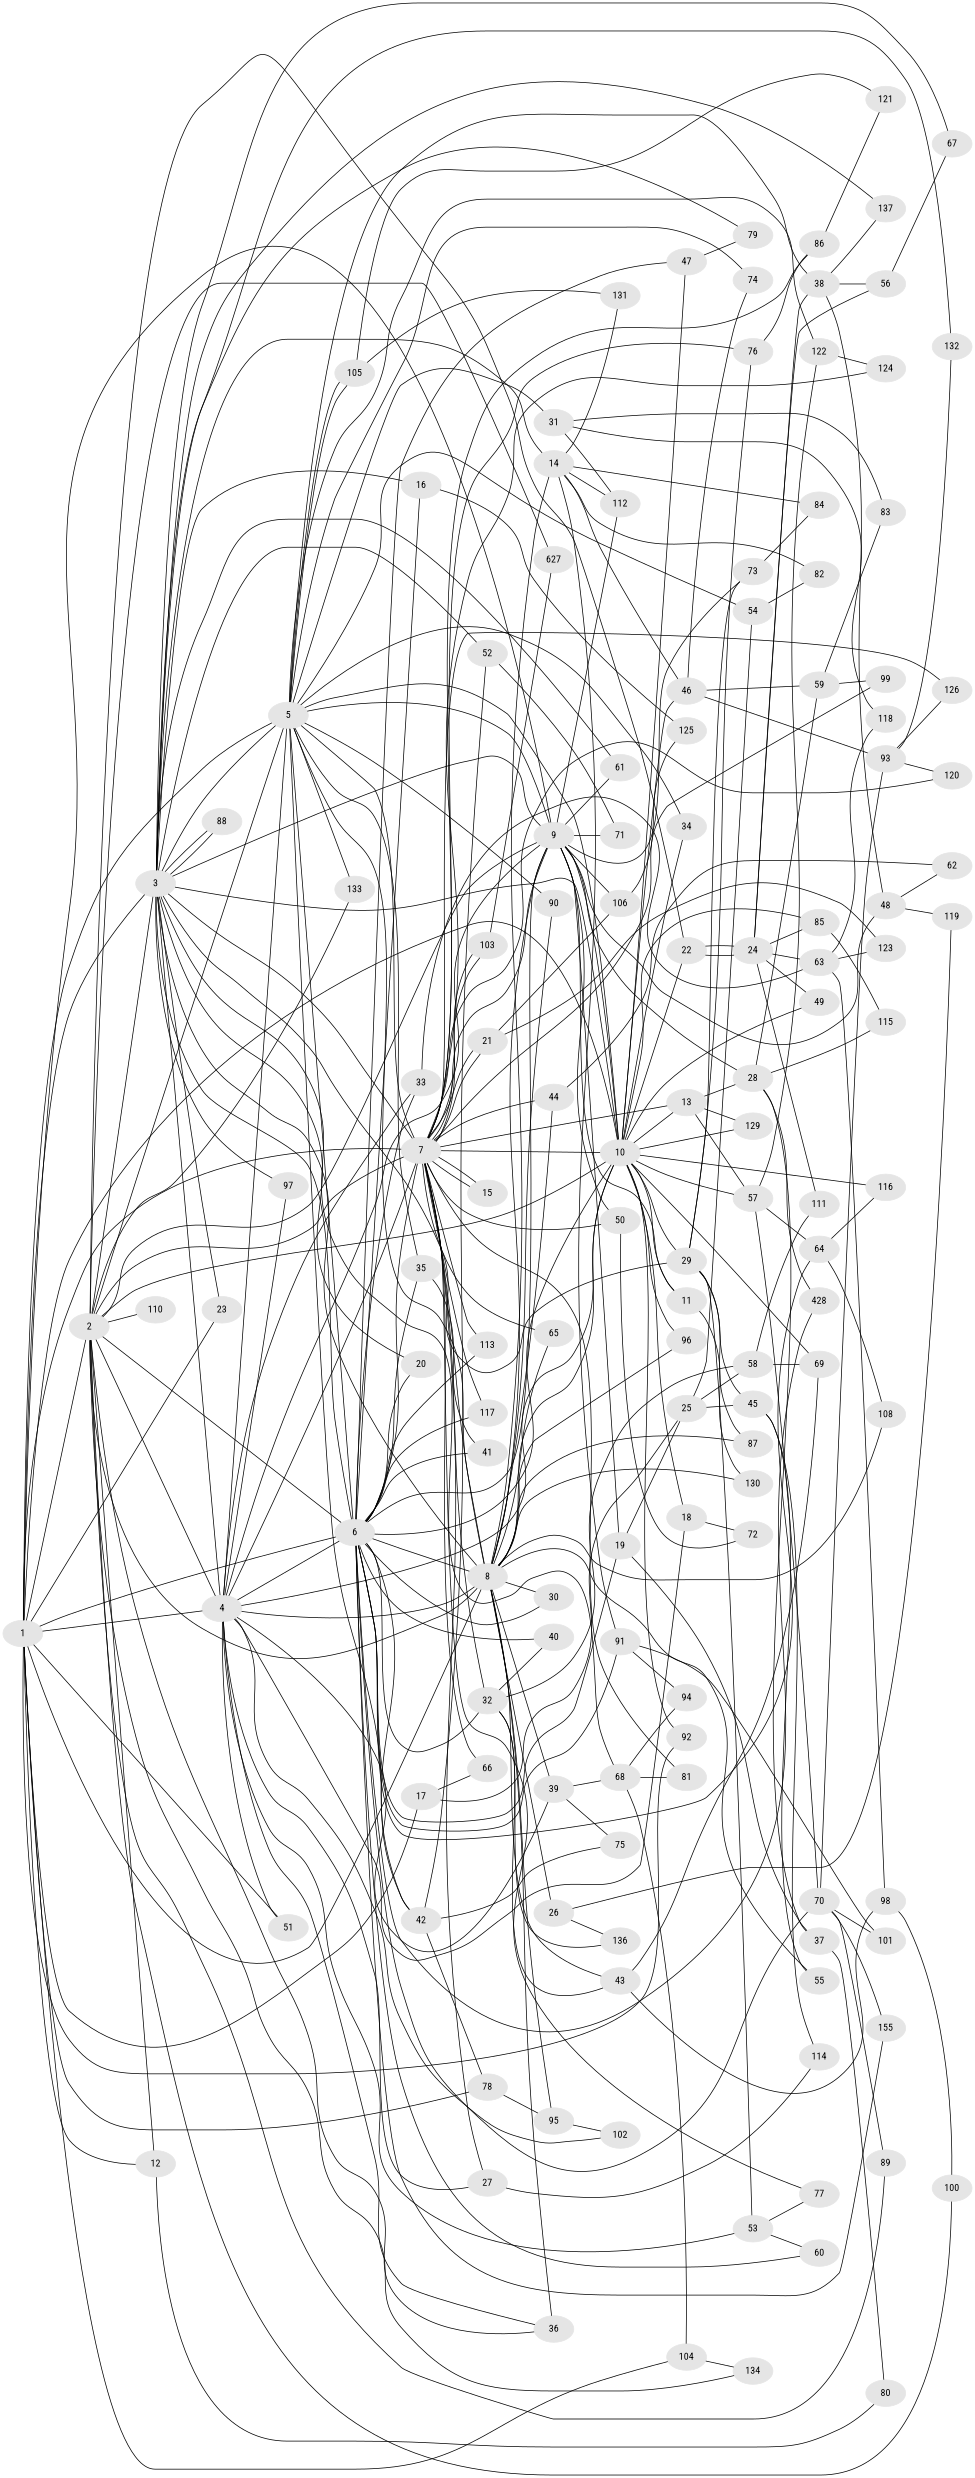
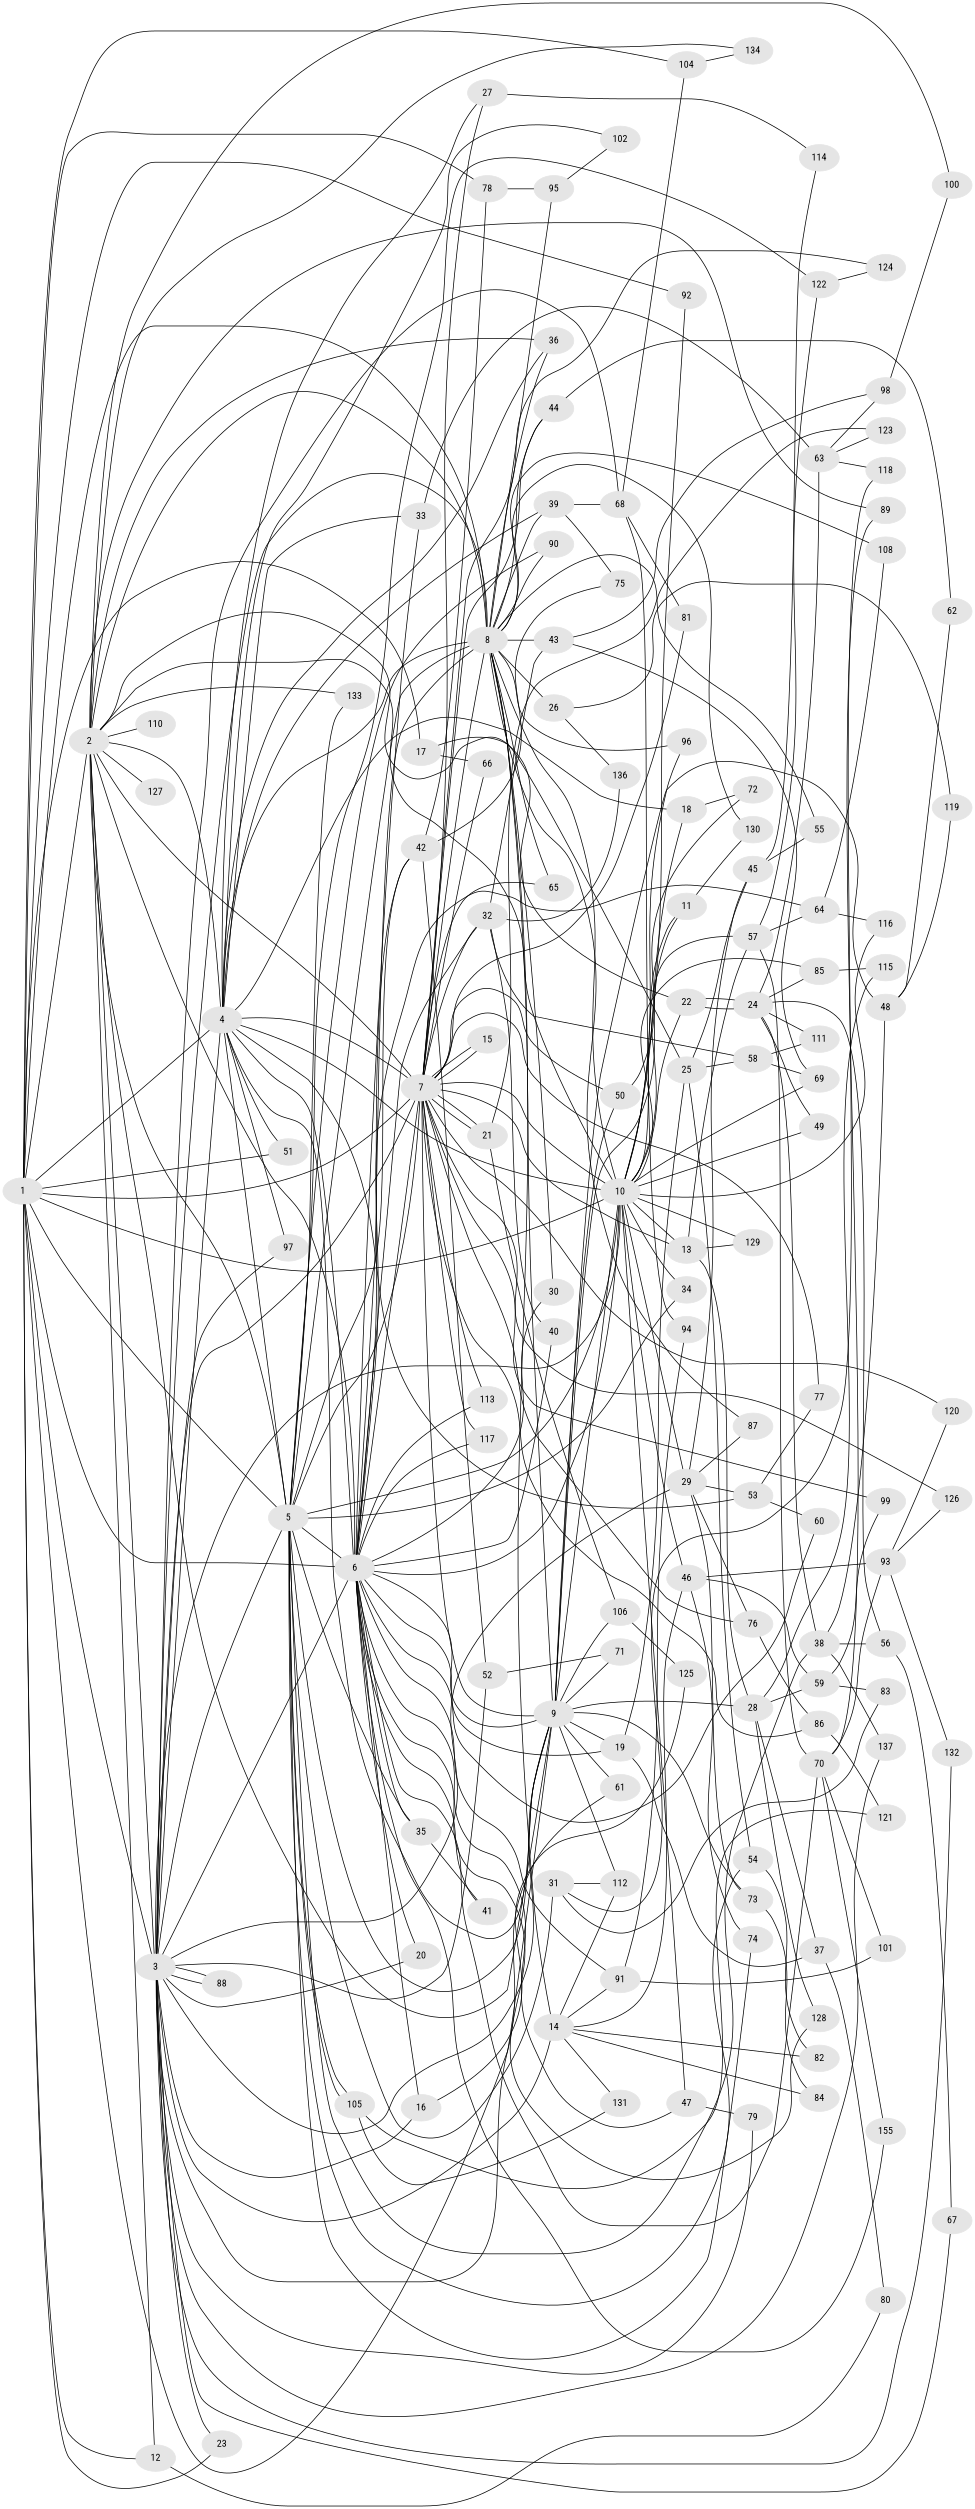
node "627": label "627" -> "127"
node "103": removed
node "428": label "428" -> "128"
